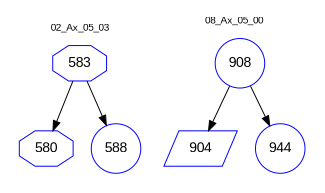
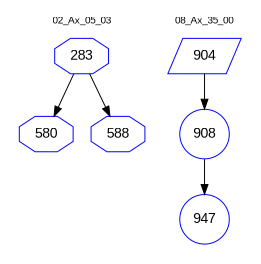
cluster "08_Ax_05_00": label "08_Ax_05_00" -> "08_Ax_35_00"
node "583": label "583" -> "283"
edge "908" -> "904": reversed
node "588": shape circle -> octagon
node "944": label "944" -> "947"
